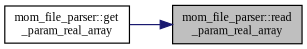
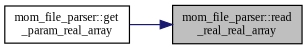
node "mom_file_parser::read _param_real_array": label "mom_file_parser::read _param_real_array" -> "mom_file_parser::read _real_real_array"
